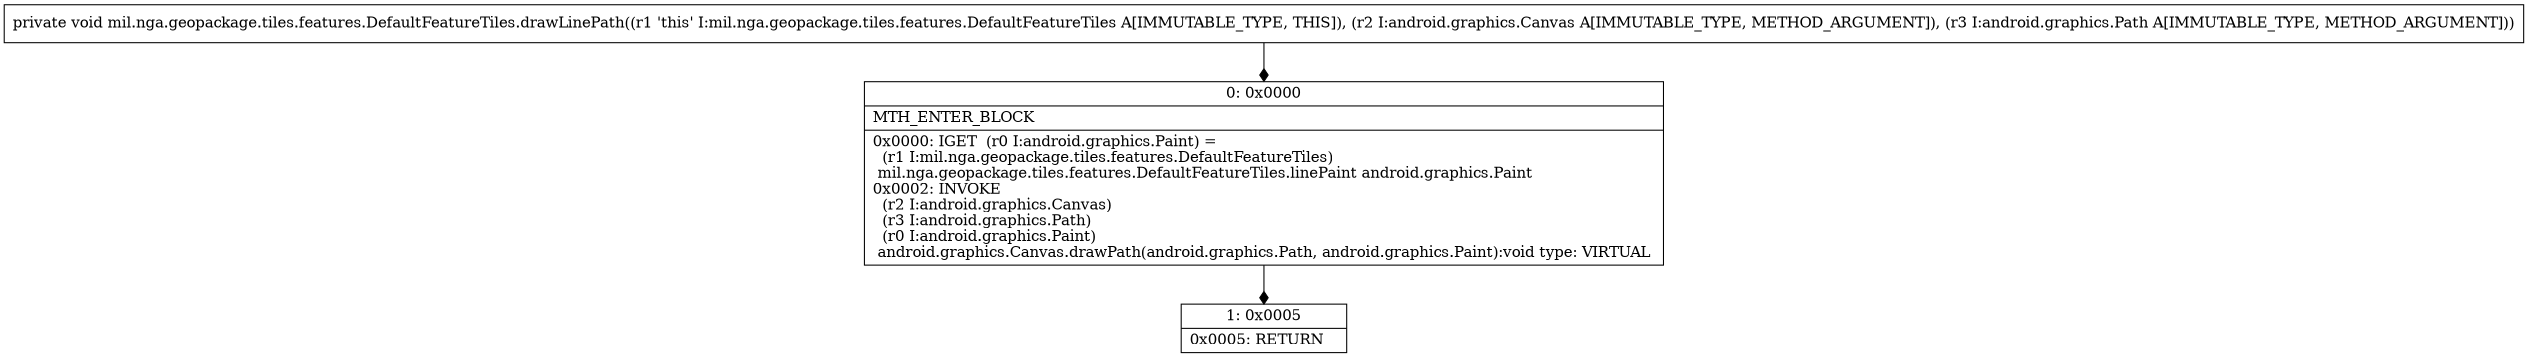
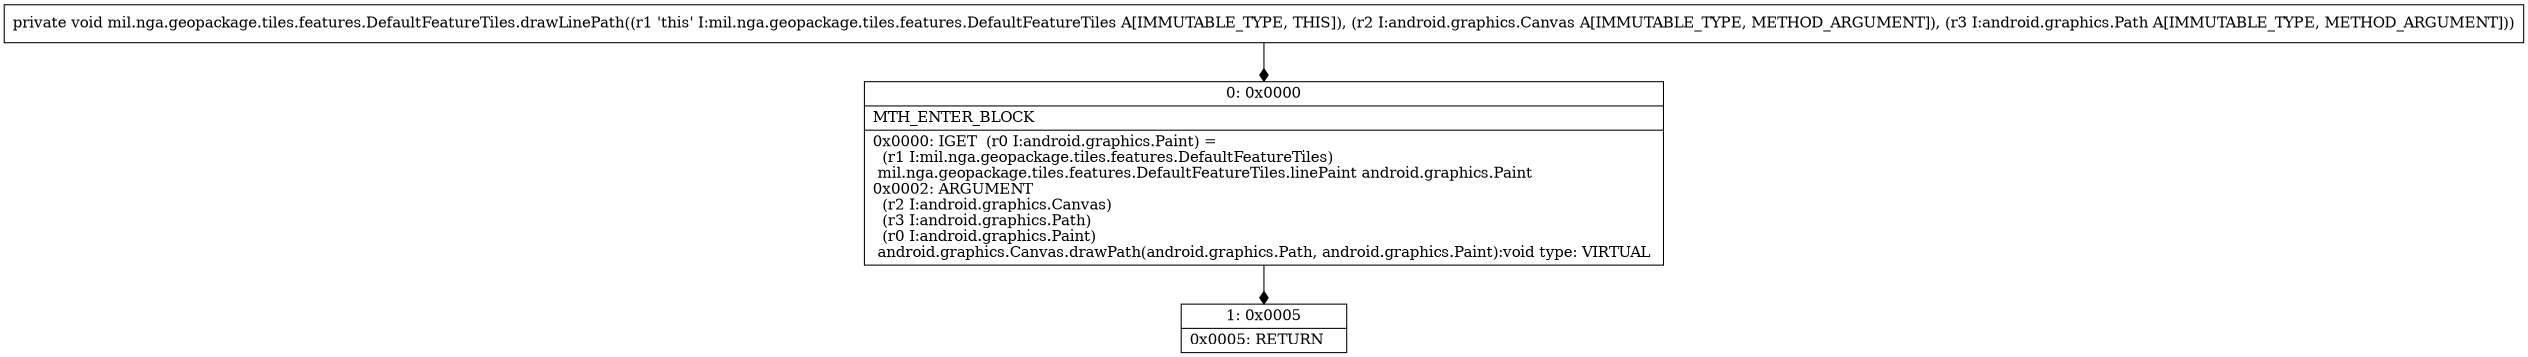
node "0: 0x0000": text "0x0002: INVOKE" -> "0x0002: ARGUMENT"
